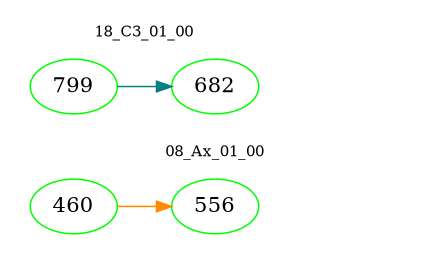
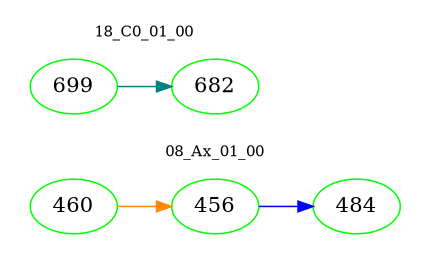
cluster "18_C3_01_00": label "18_C3_01_00" -> "18_C0_01_00"
node "799": label "799" -> "699"
node "556": label "556" -> "456"
node "484": added
